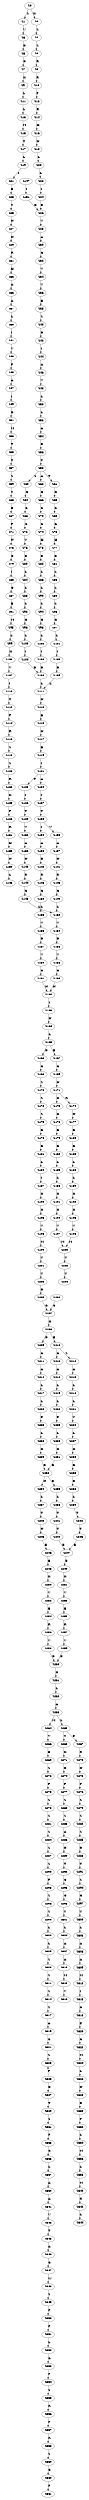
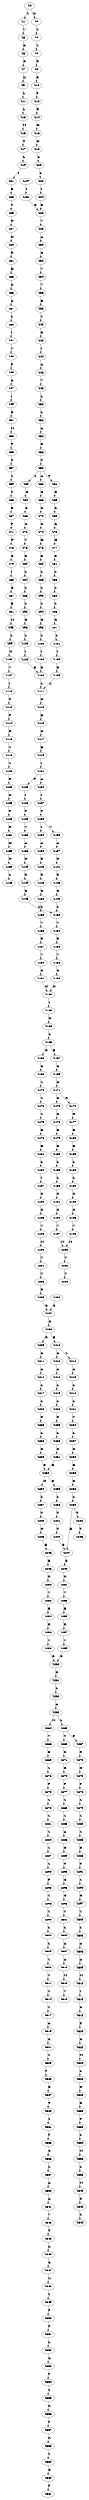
edge "S245" -> "S247": now "S239" -> "S247"
edge "S325" -> "S323": reversed
